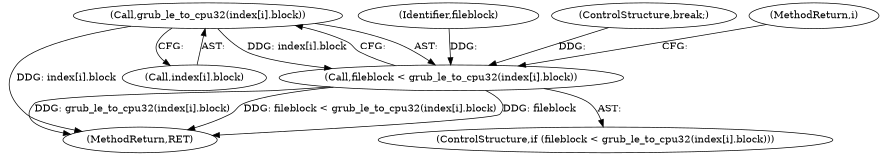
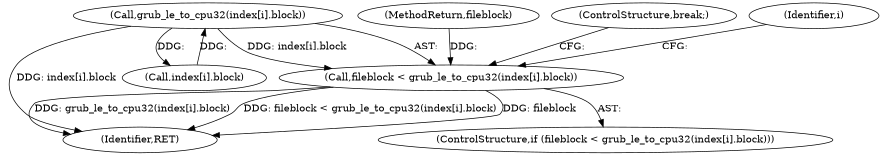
node "(Identifier,fileblock)": label "(Identifier,fileblock)" -> "(MethodReturn,fileblock)"
node "(MethodReturn,i)": label "(MethodReturn,i)" -> "(Identifier,i)"
edge "(Call,fileblock < grub_le_to_cpu32(index[i].block))" -> "(Call,grub_le_to_cpu32(index[i].block))": removed, label "CFG:"
edge "(Call,grub_le_to_cpu32(index[i].block))" -> "(Call,index[i].block)": label "CFG: " -> "DDG: "
edge "(Call,index[i].block)" -> "(Call,grub_le_to_cpu32(index[i].block))": label "AST: " -> "DDG: "
edge "(ControlStructure,break;)" -> "(Call,fileblock < grub_le_to_cpu32(index[i].block))": label "DDG: " -> "CFG: "
node "(MethodReturn,RET)": label "(MethodReturn,RET)" -> "(Identifier,RET)"
